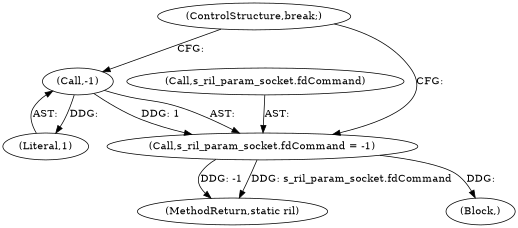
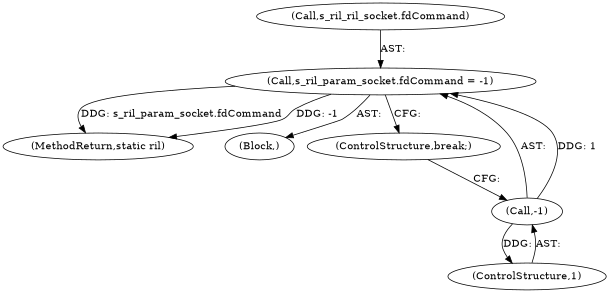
edge "(ControlStructure,break;)" -> "(Call,s_ril_param_socket.fdCommand = -1)": reversed
node "(Call,s_ril_param_socket.fdCommand)": label "(Call,s_ril_param_socket.fdCommand)" -> "(Call,s_ril_ril_socket.fdCommand)"
node "(Literal,1)": label "(Literal,1)" -> "(ControlStructure,1)"
edge "(Call,s_ril_param_socket.fdCommand = -1)" -> "(Block,)": label "DDG: " -> "AST: "
